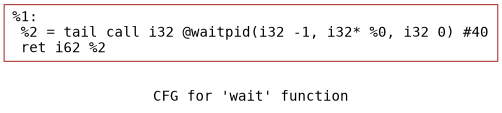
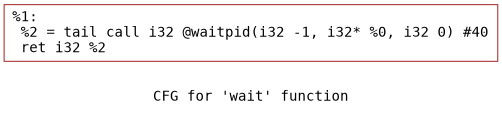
node "%1:": text "ret i62 %2" -> "ret i32 %2"
